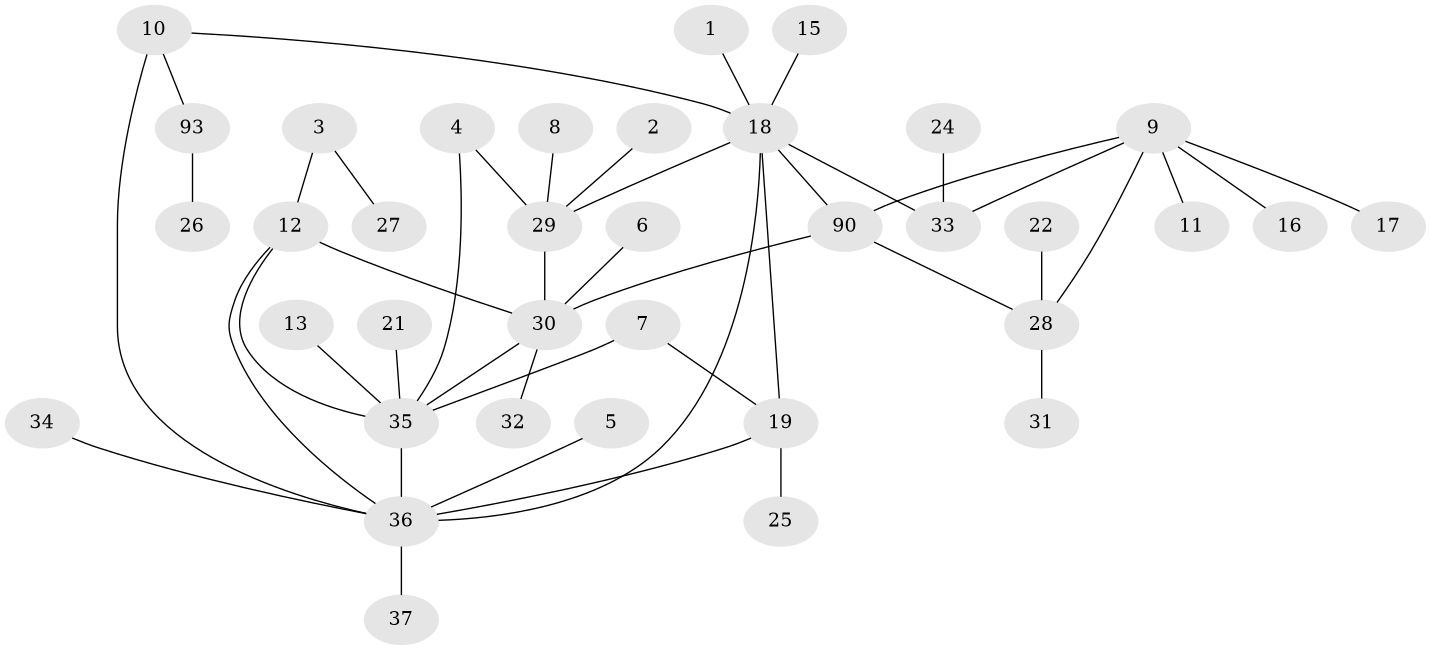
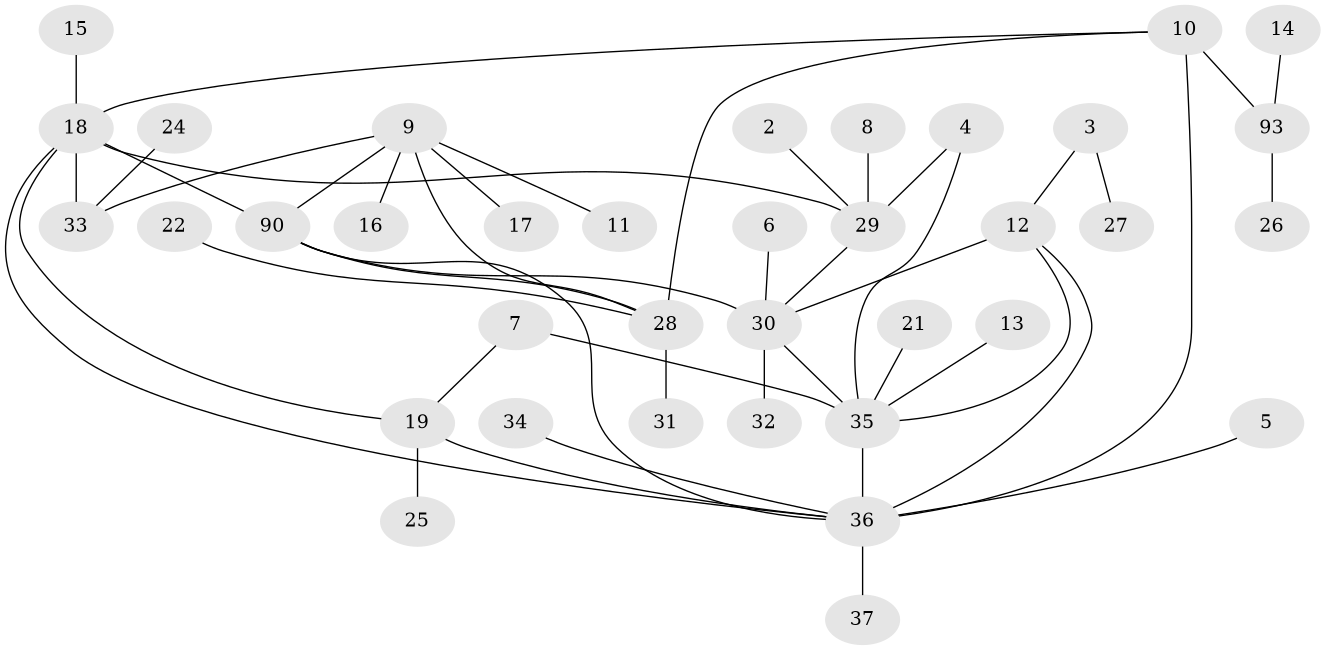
node "1": removed
node "14": added
edge "10" -- "28": added
edge "90" -- "36": added
